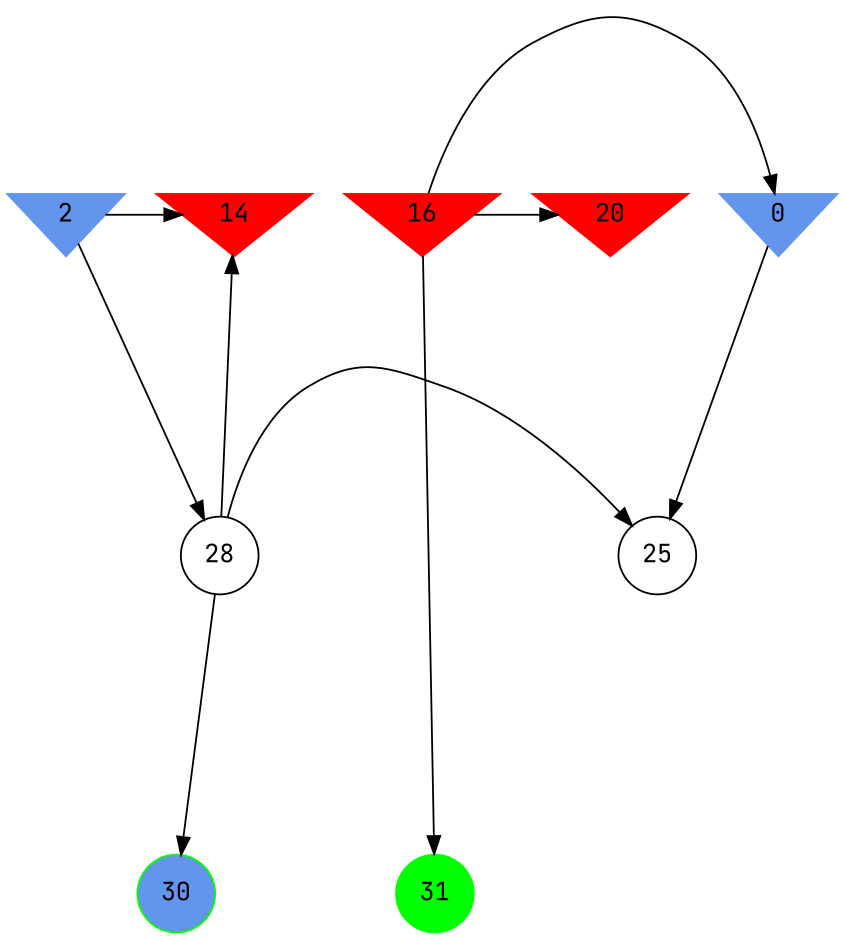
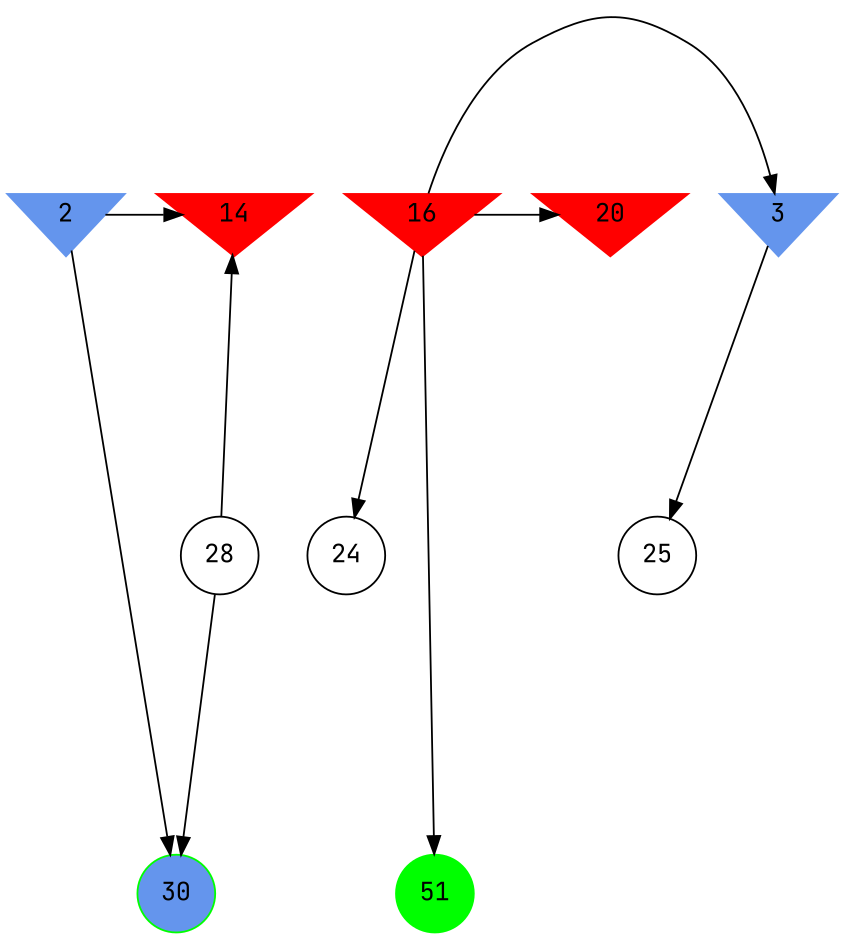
node "0": label "0" -> "3"
edge "2" -> "28": now "2" -> "30"
edge "28" -> "25": removed
node "24": added
node "31": label "31" -> "51"
